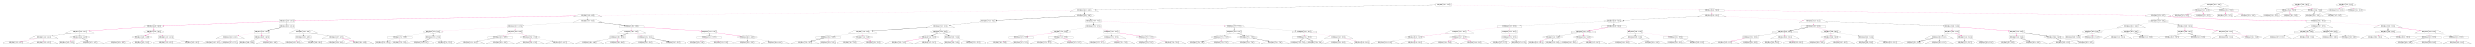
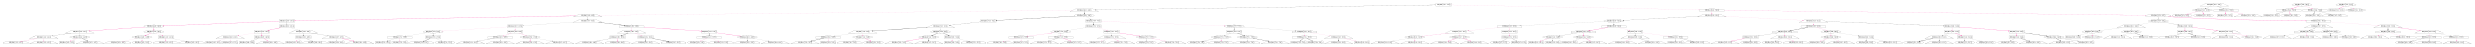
edge "Node{data=[3691, 3691]}" -> "Node{data=[3676, 3676]}": color black -> deeppink
